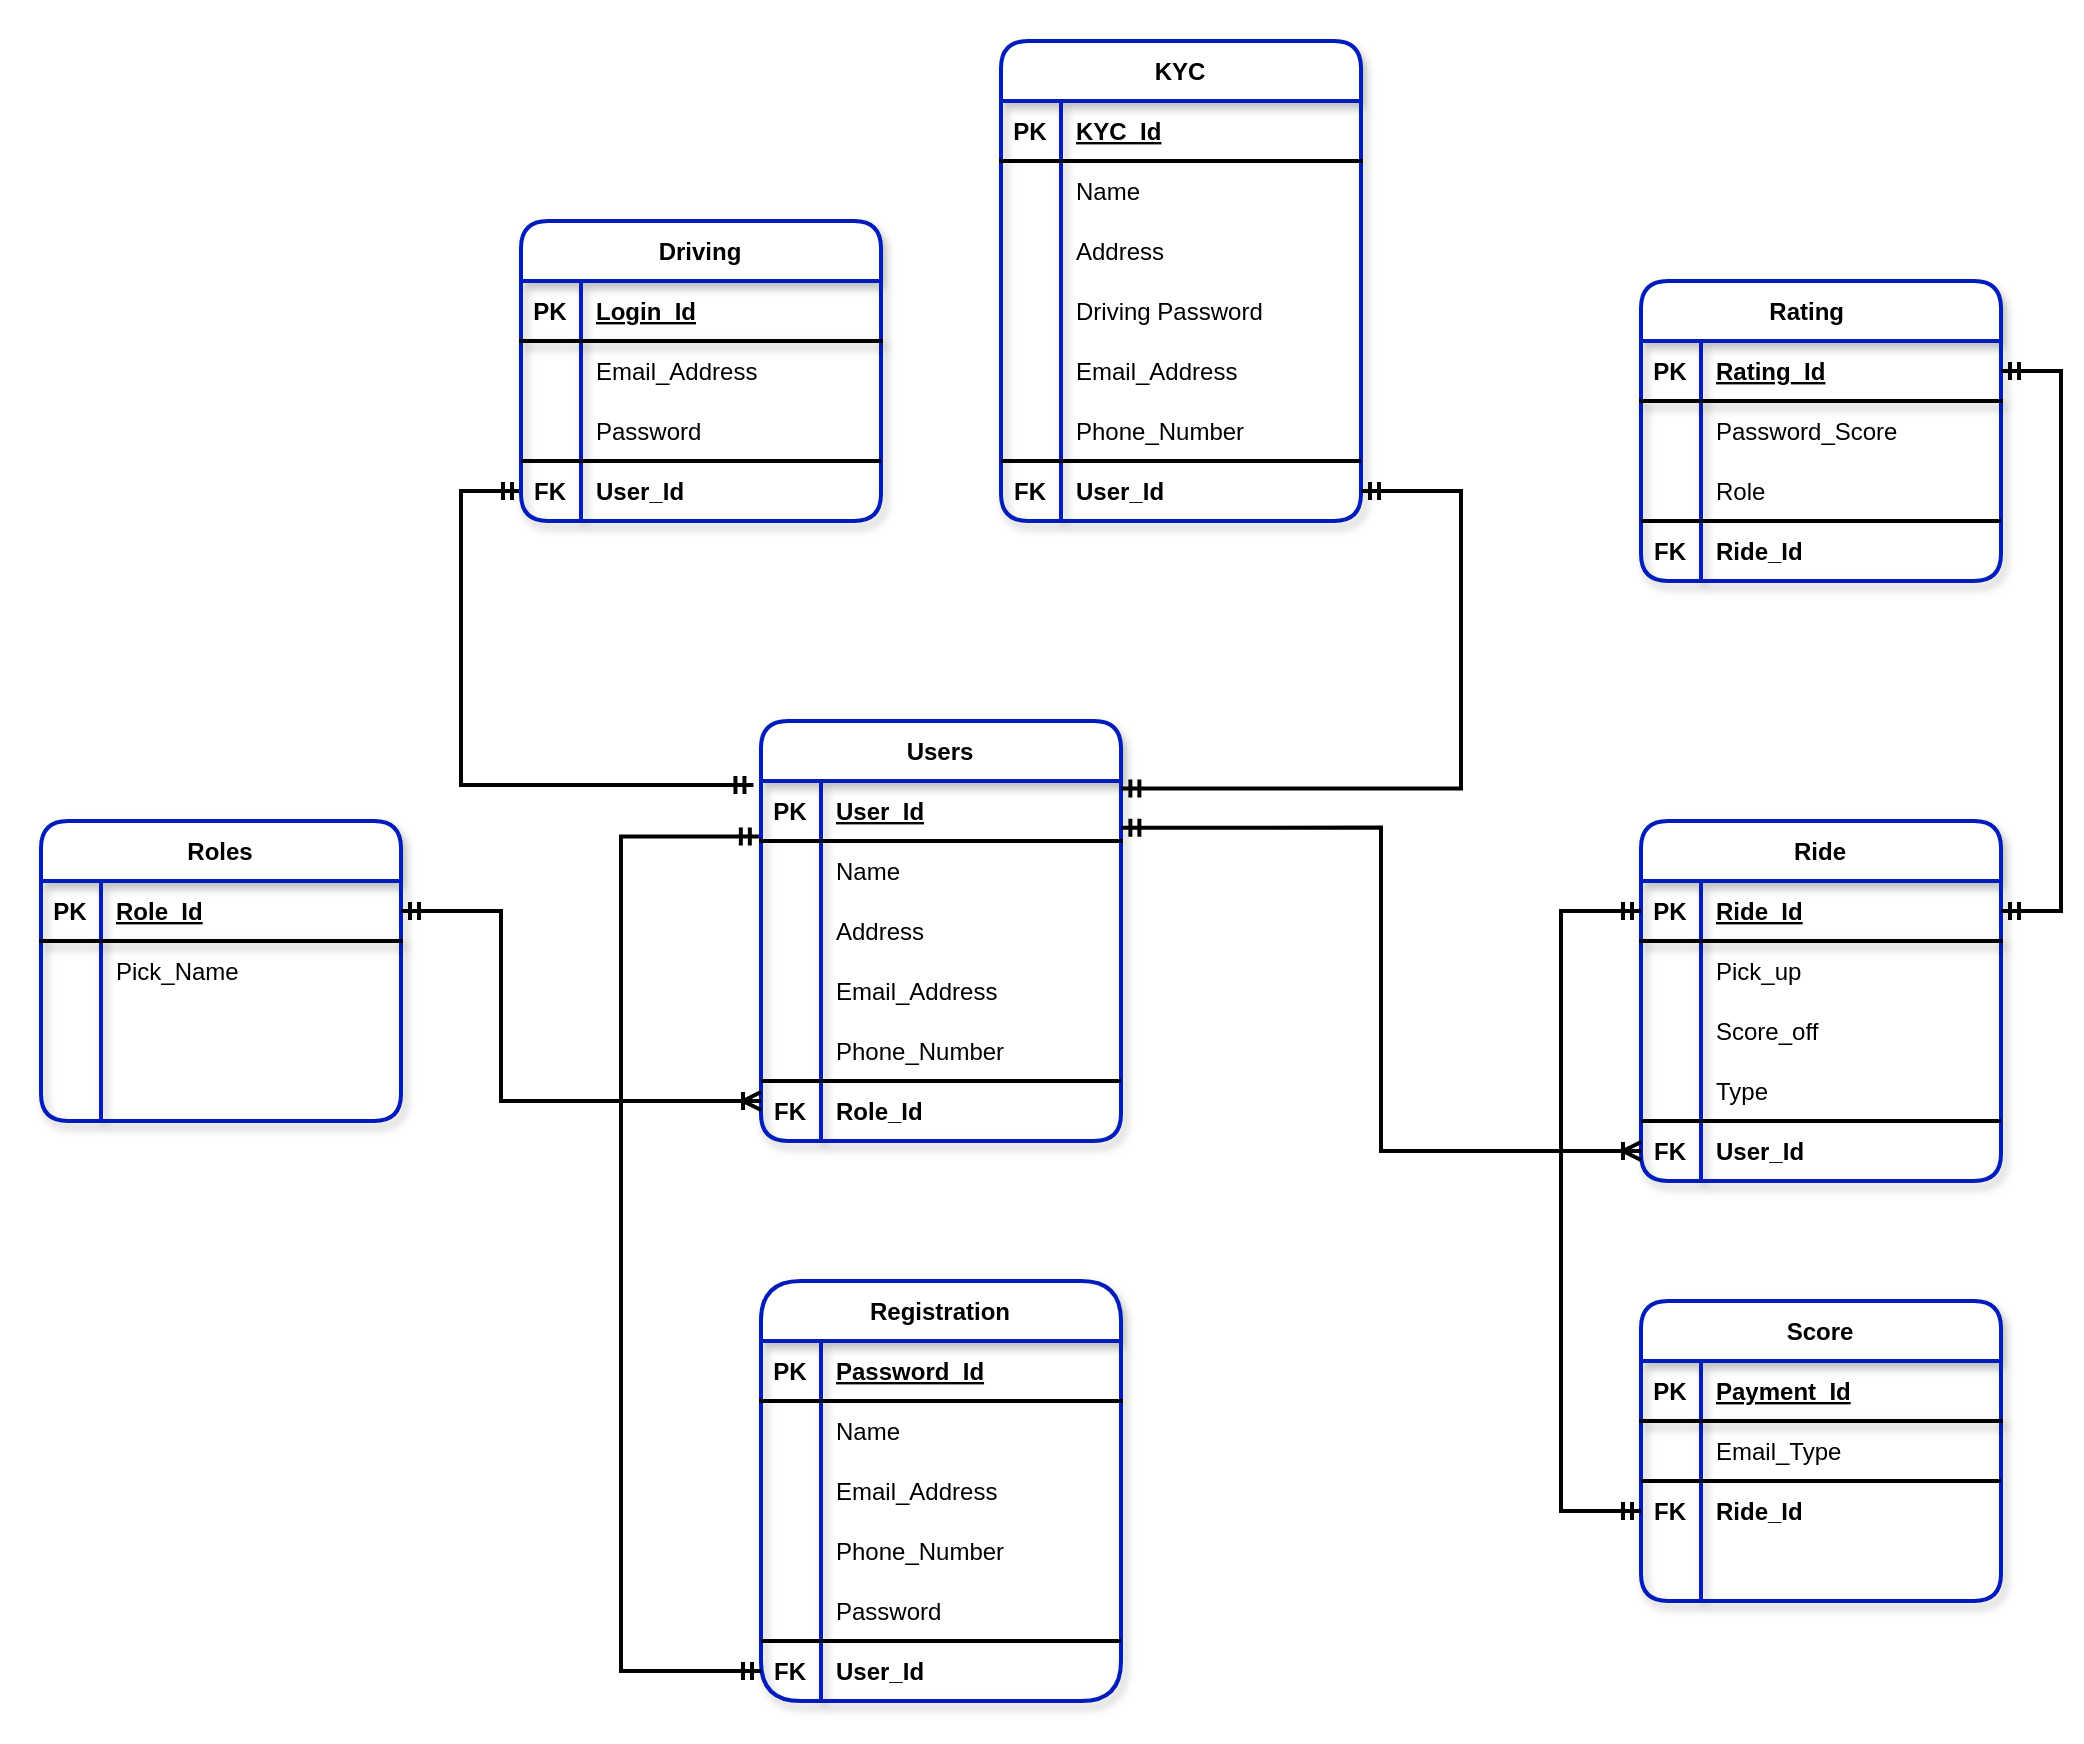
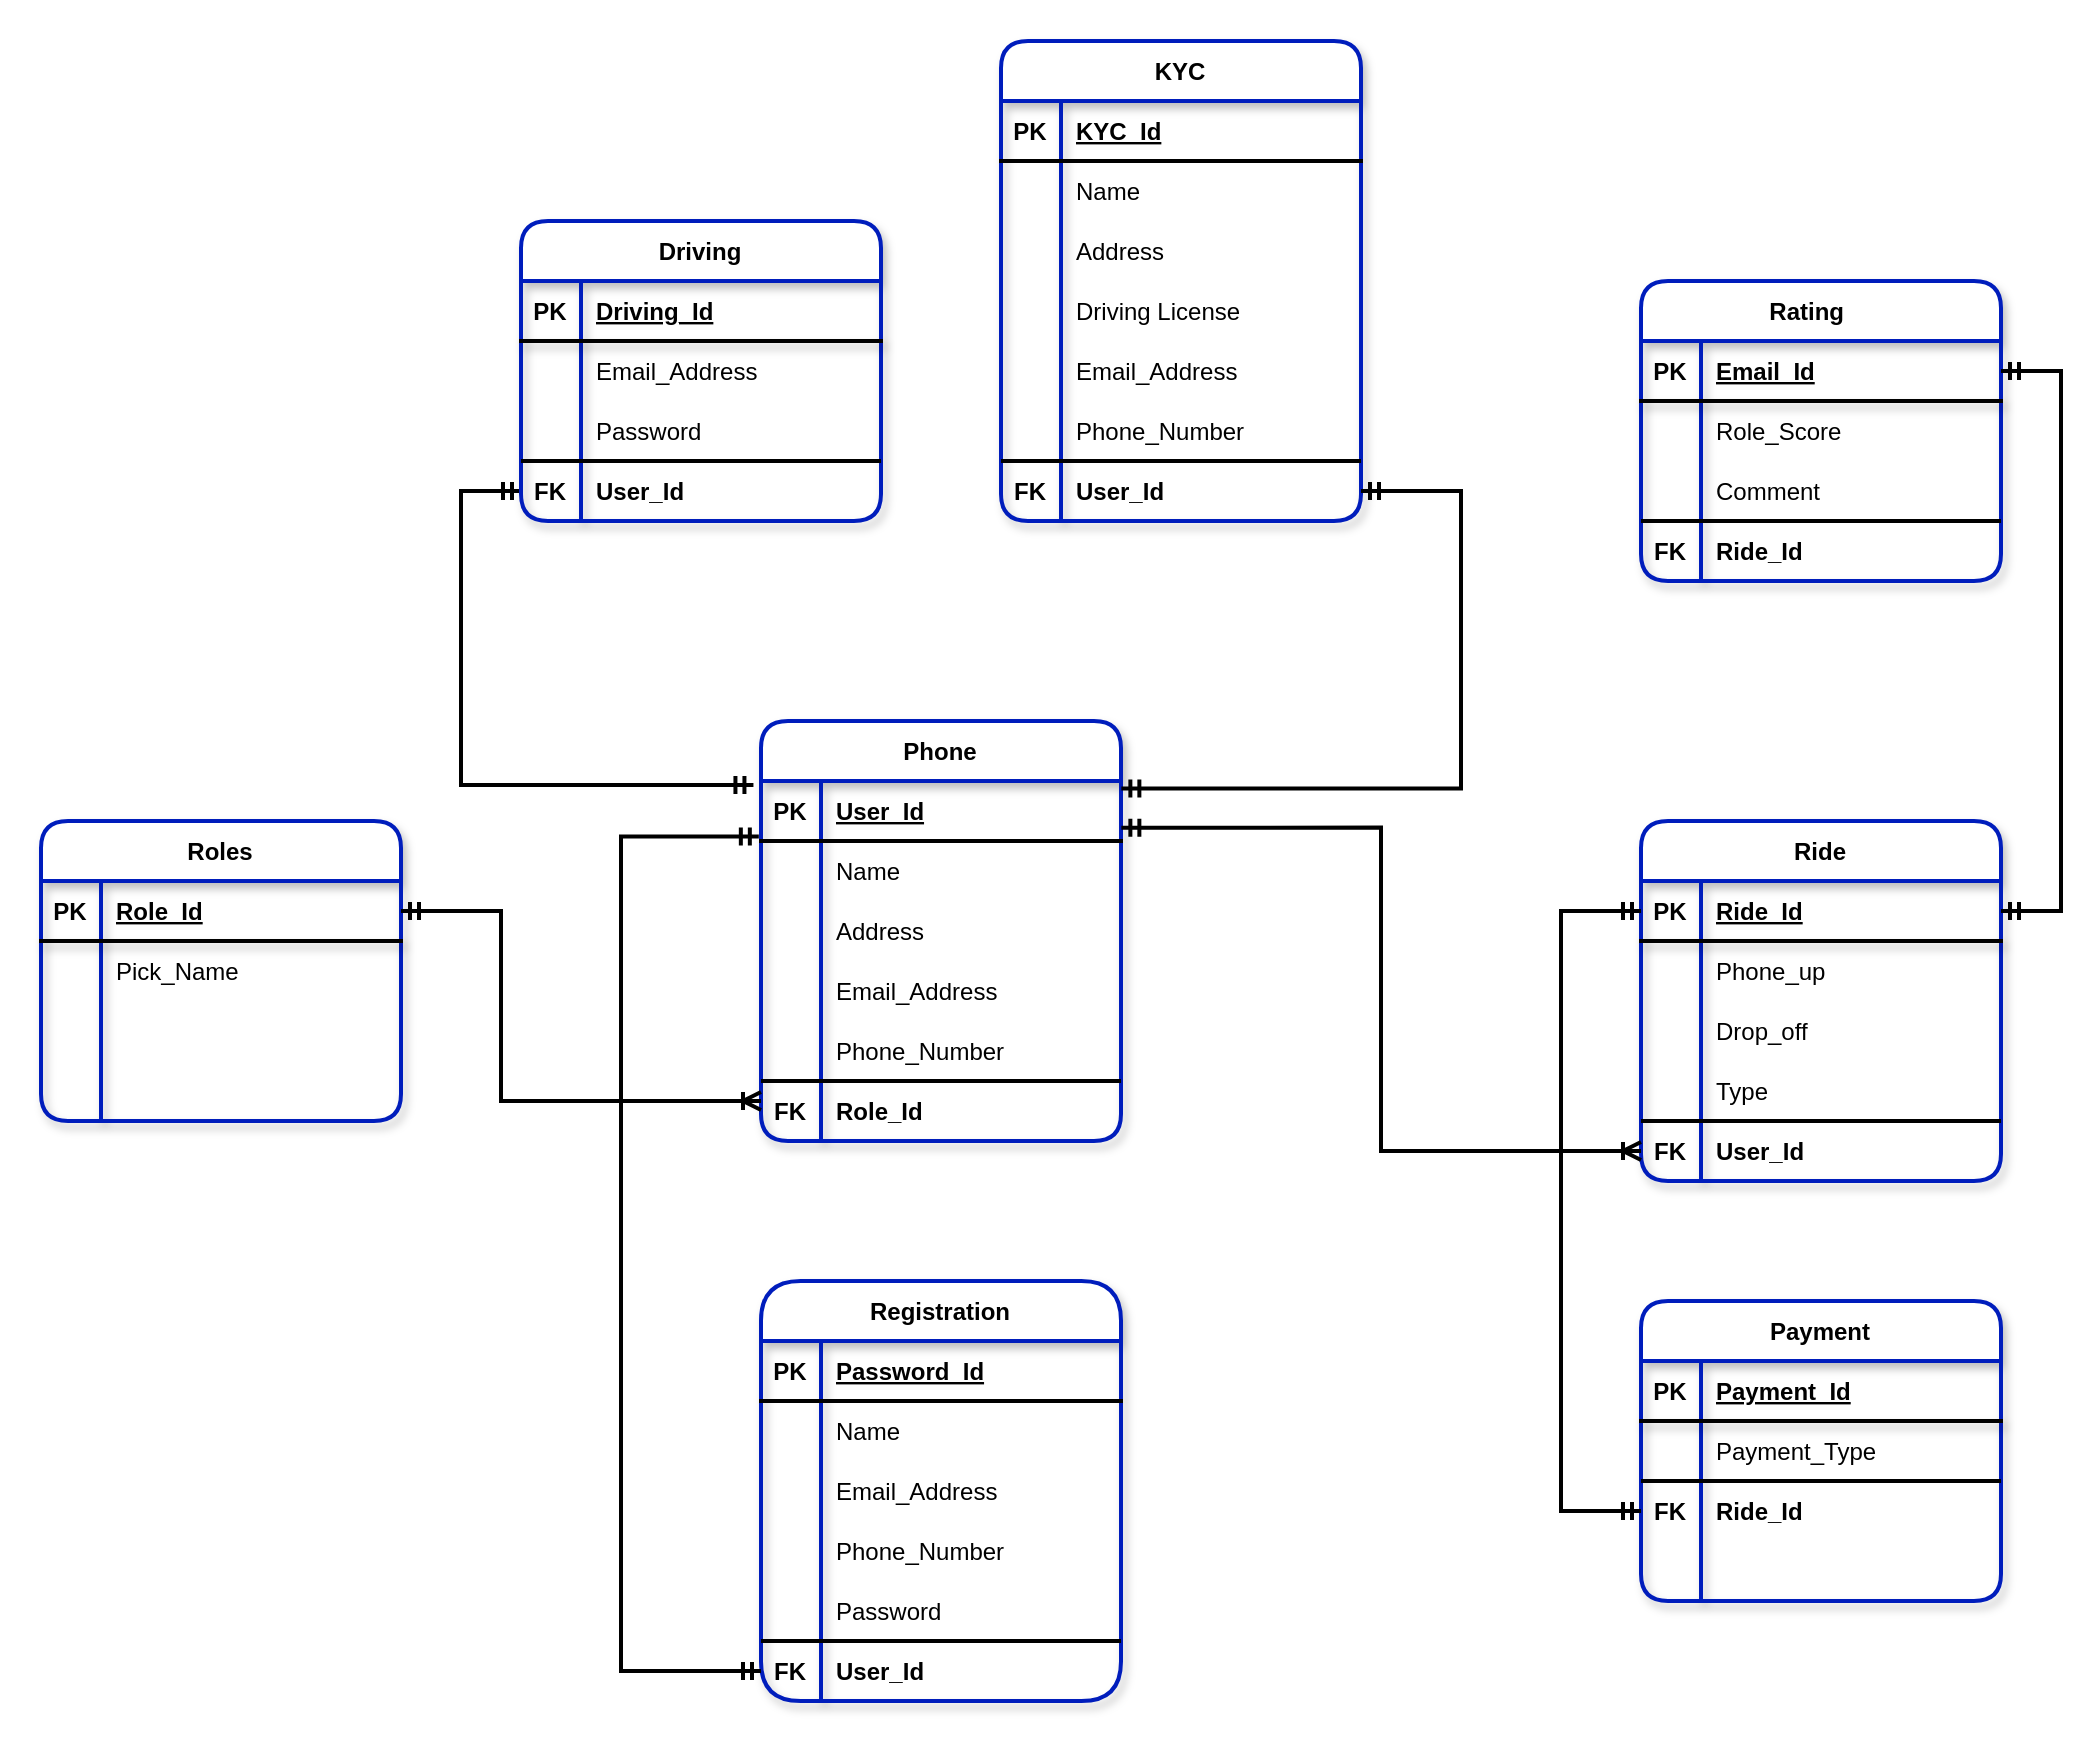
node "Login_Id": label "Login_Id" -> "Driving_Id"
node "Driving Password": label "Driving Password" -> "Driving License"
node "Rating_Id": label "Rating_Id" -> "Email_Id"
node "Password_Score": label "Password_Score" -> "Role_Score"
node "Role": label "Role" -> "Comment"
node "Users": label "Users" -> "Phone"
node "Pick_up": label "Pick_up" -> "Phone_up"
node "Score_off": label "Score_off" -> "Drop_off"
node "Score": label "Score" -> "Payment"
node "Email_Type": label "Email_Type" -> "Payment_Type"
